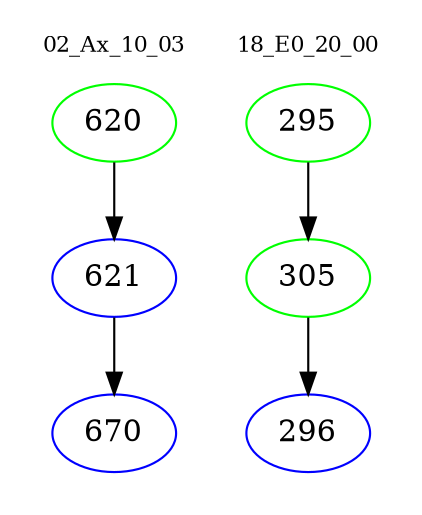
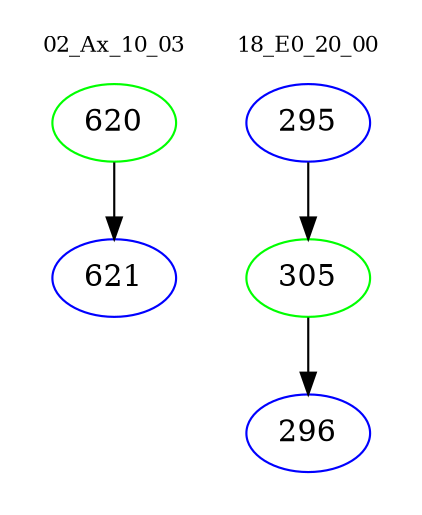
node "295": color green -> blue
node "670": removed
